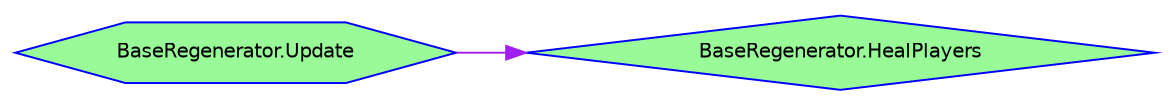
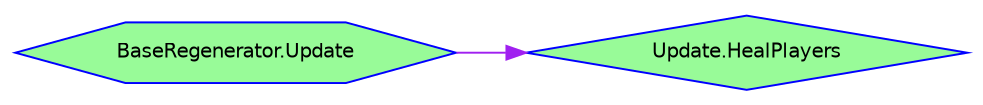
node "BaseRegenerator.HealPlayers": label "BaseRegenerator.HealPlayers" -> "Update.HealPlayers"
